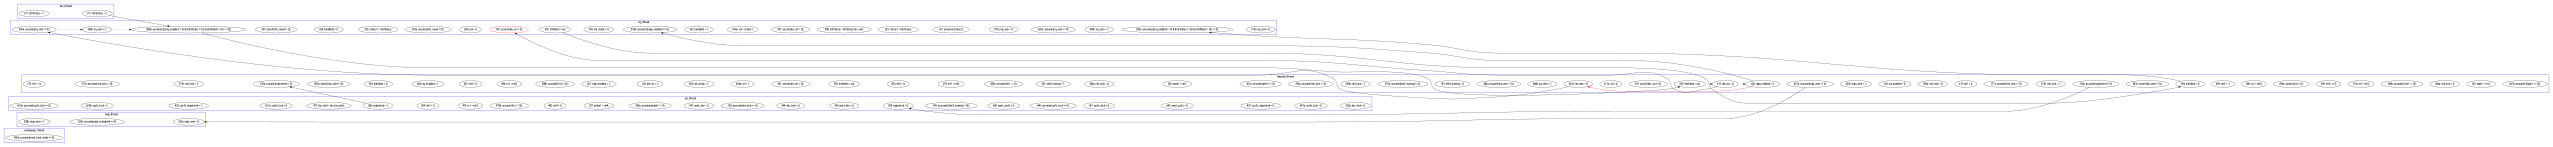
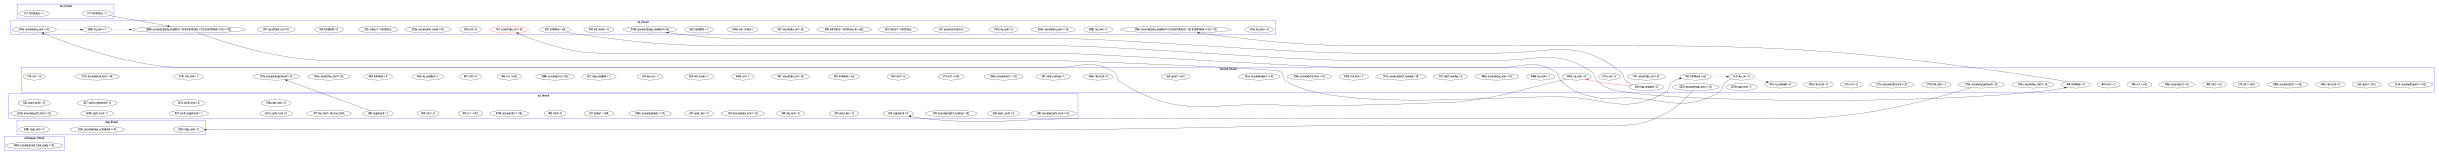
node "307: assert(intr_mask != 0);": label "307: assert(intr_mask != 0);" -> "307: assert(intr_irq != 0);"
edge "615: dev_on = 0;" -> "426: napi_enabled = 0;": now "615: dev_on = 0;" -> "416: irq_enabled = 0;"
node "641: sysfs_lock = 5;": removed
